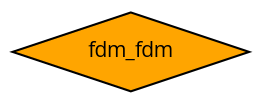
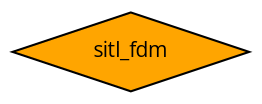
node "fdm_fdm": label "fdm_fdm" -> "sitl_fdm"
